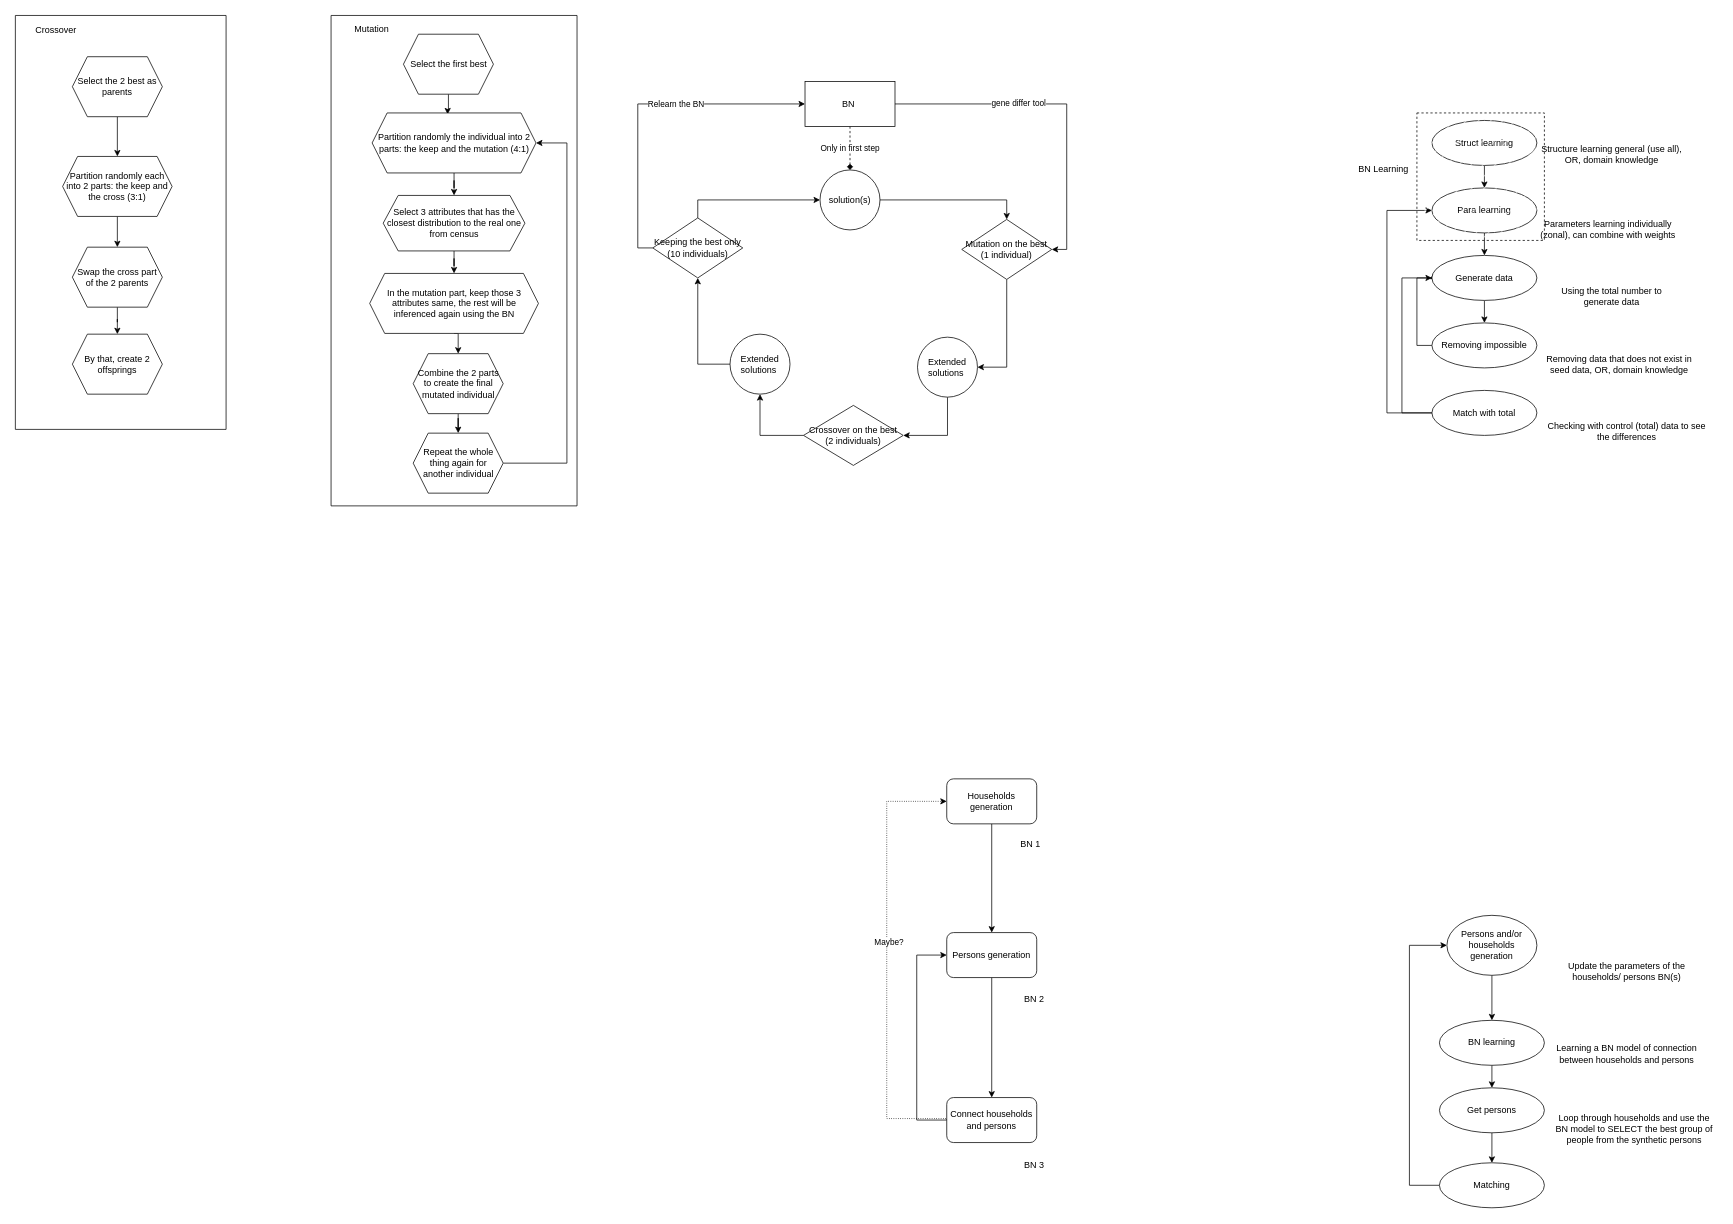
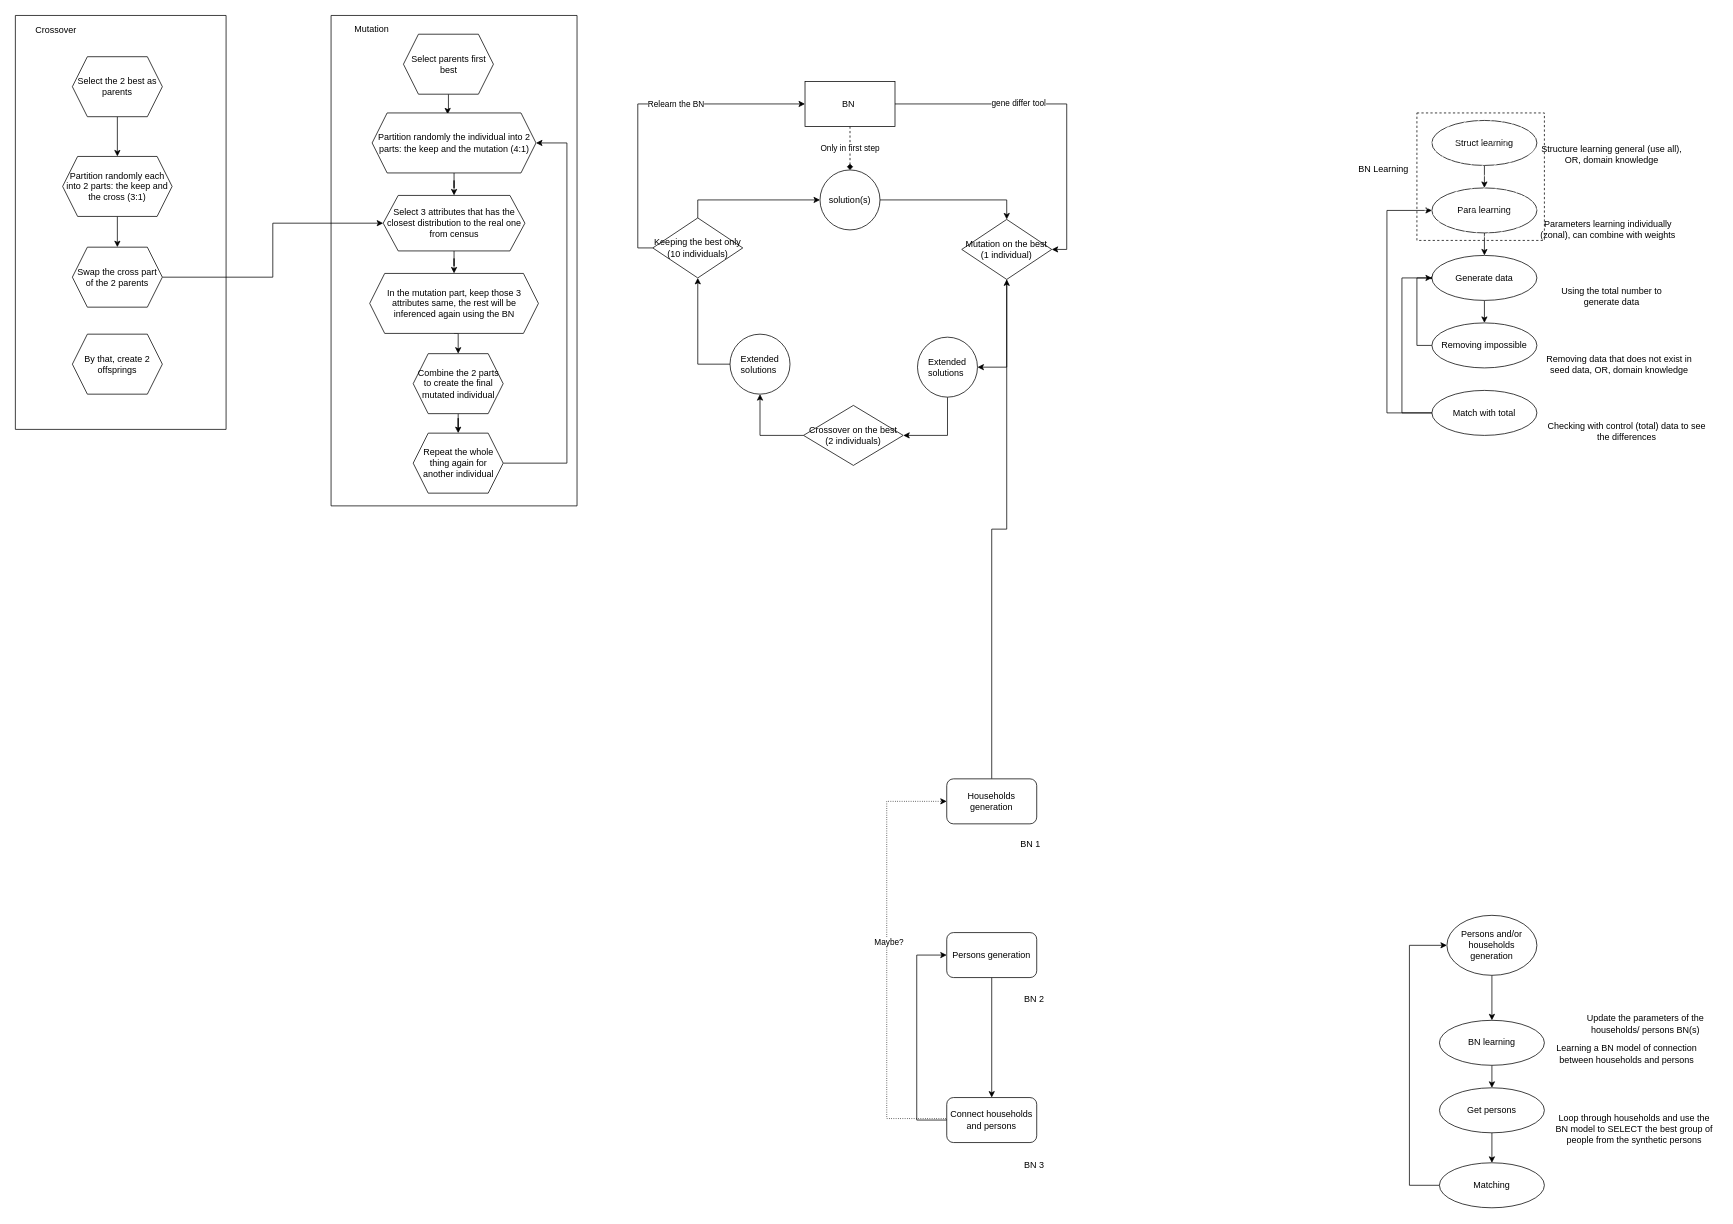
node "Select the first best": label "Select the first best" -> "Select parents first best"
edge "Swap the cross part of the 2 parents" -> "By that, create 2 offsprings": now "Swap the cross part of the 2 parents" -> "Select 3 attributes that has the closest distribution to the real one from census"
edge "Households generation" -> "Persons generation": now "Households generation" -> "Mutation on the best (1 individual)"
node "Update the parameters of the households/ persons BN(s)": moved (1627, 972) -> (1646, 1024)
